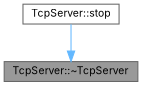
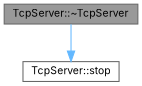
edge "TcpServer::stop" -> "TcpServer::~TcpServer": reversed
